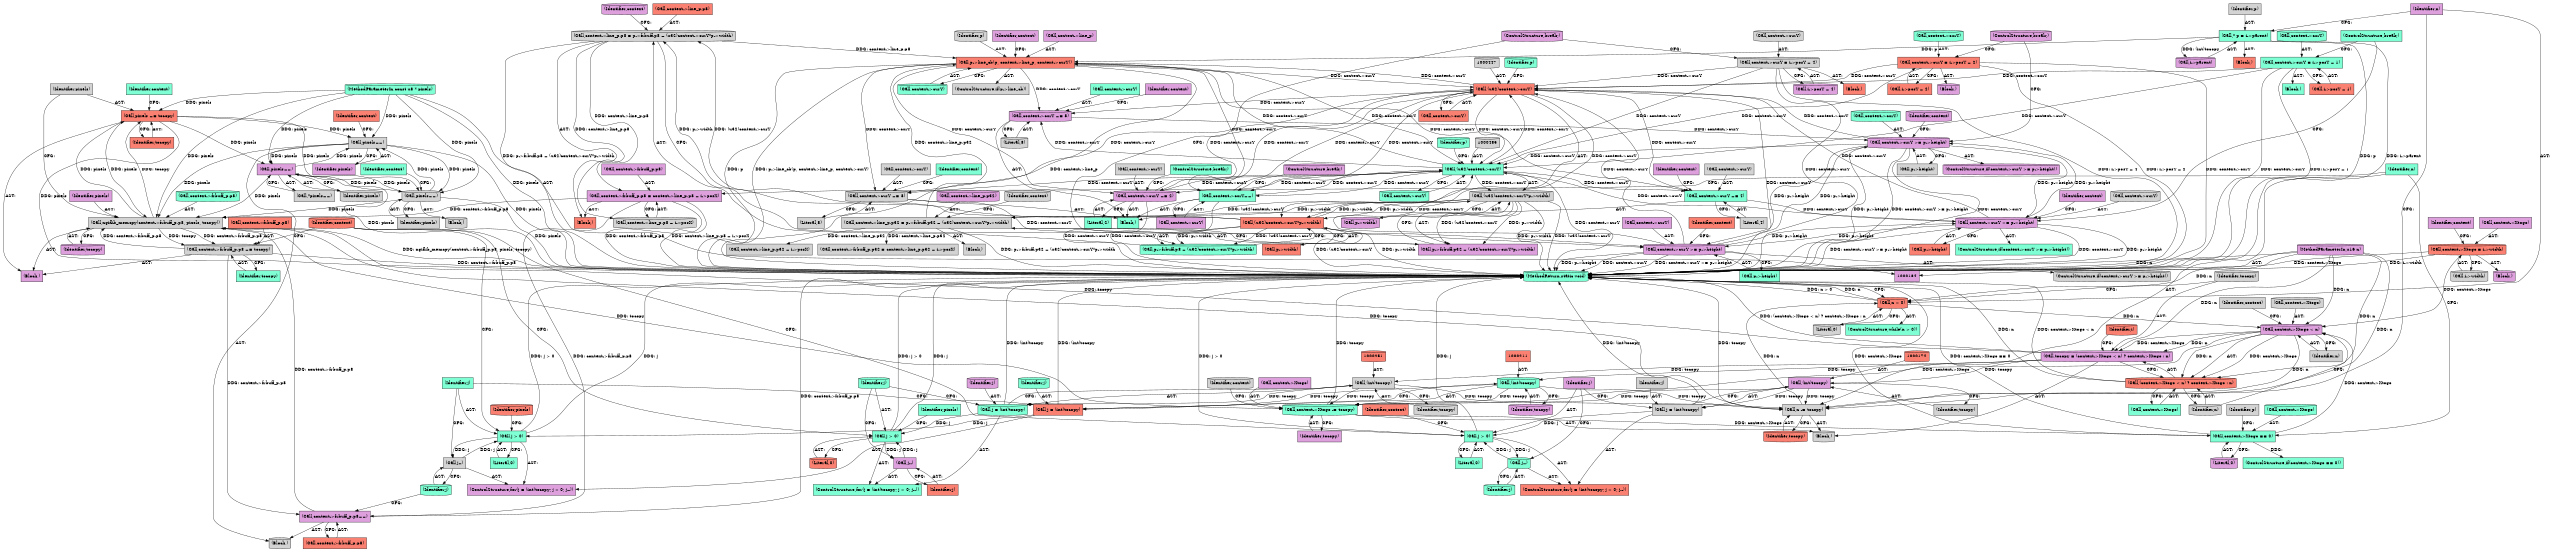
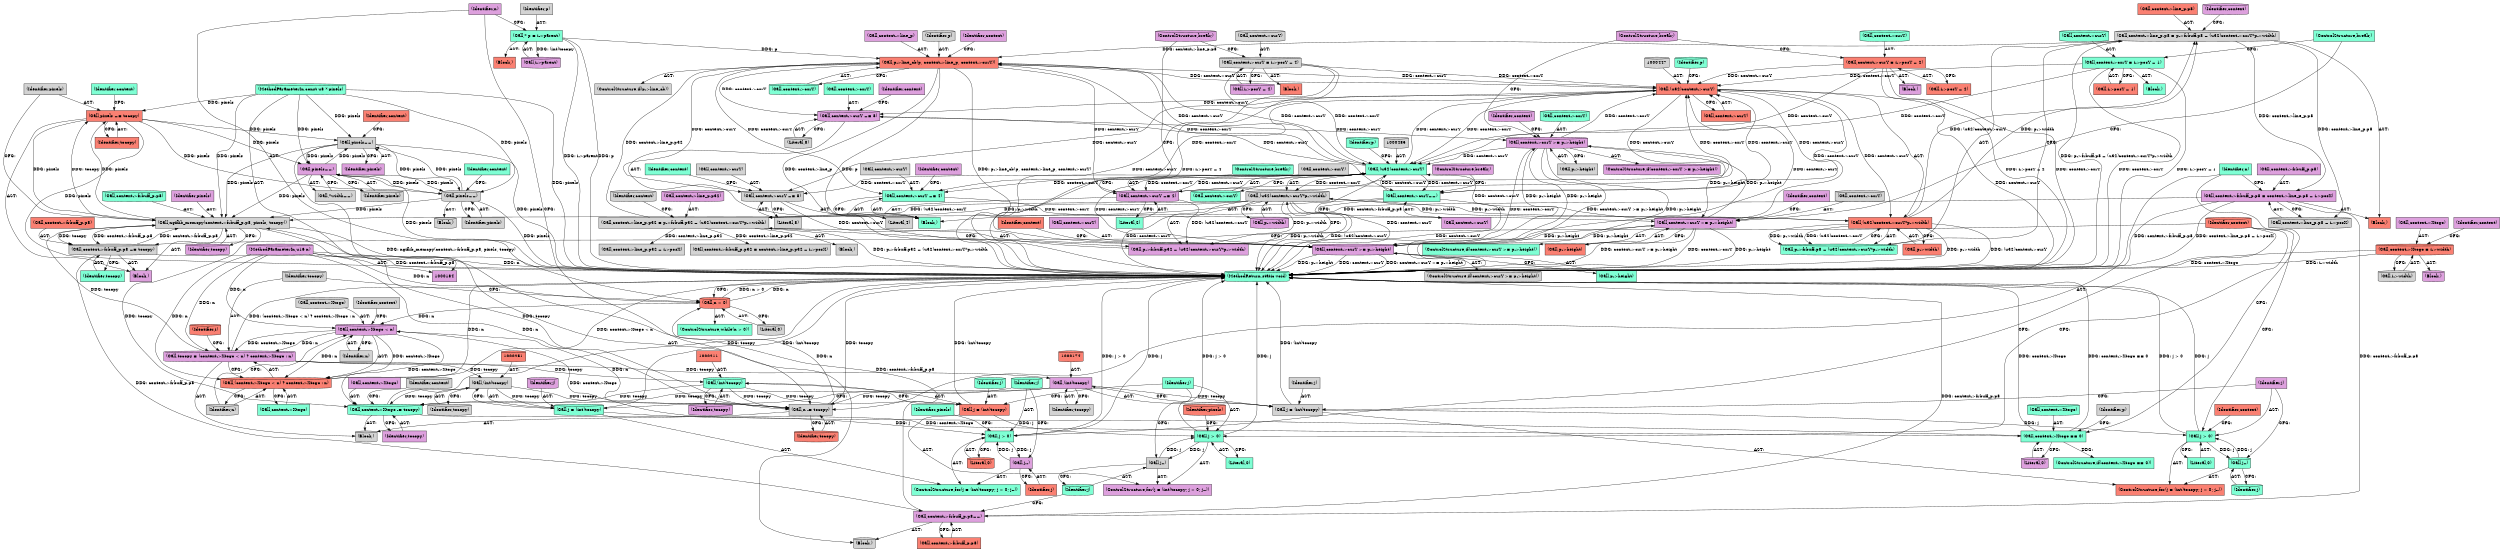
node "(Call,*pixels++)": label "(Call,*pixels++)" -> "(Call,*width++)"
edge "(Call,context->Xtogo = i->width)" -> "(Call,context->Xtogo < n)": removed, label "DDG: context->Xtogo"
